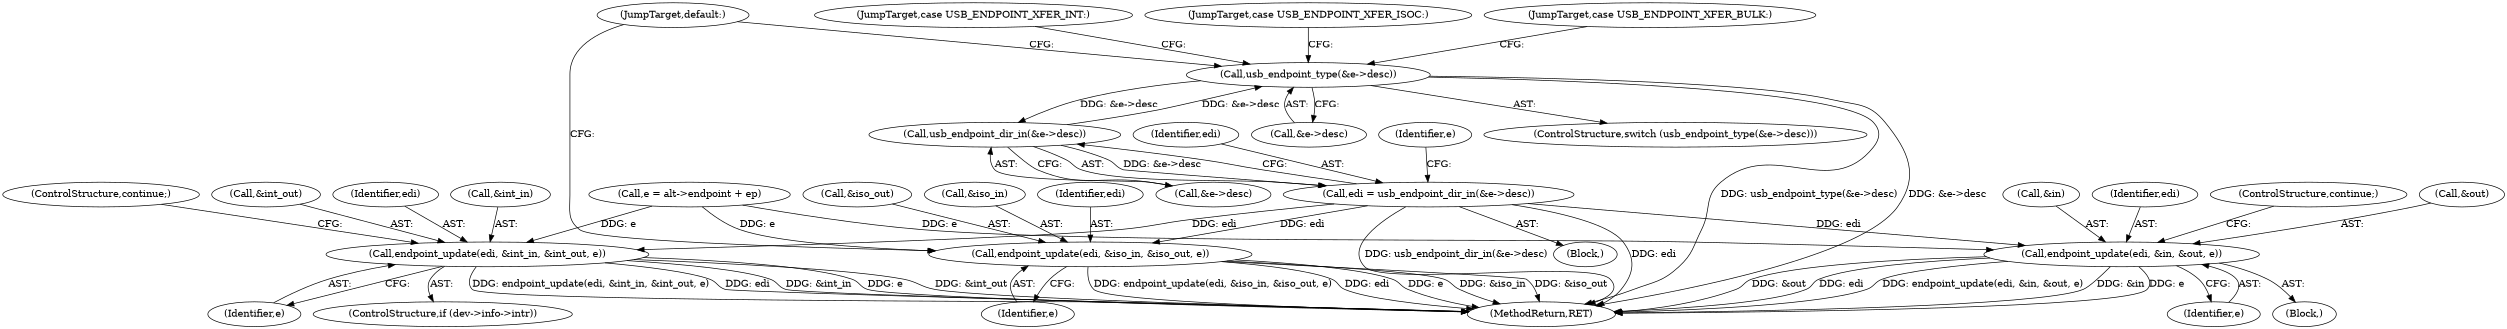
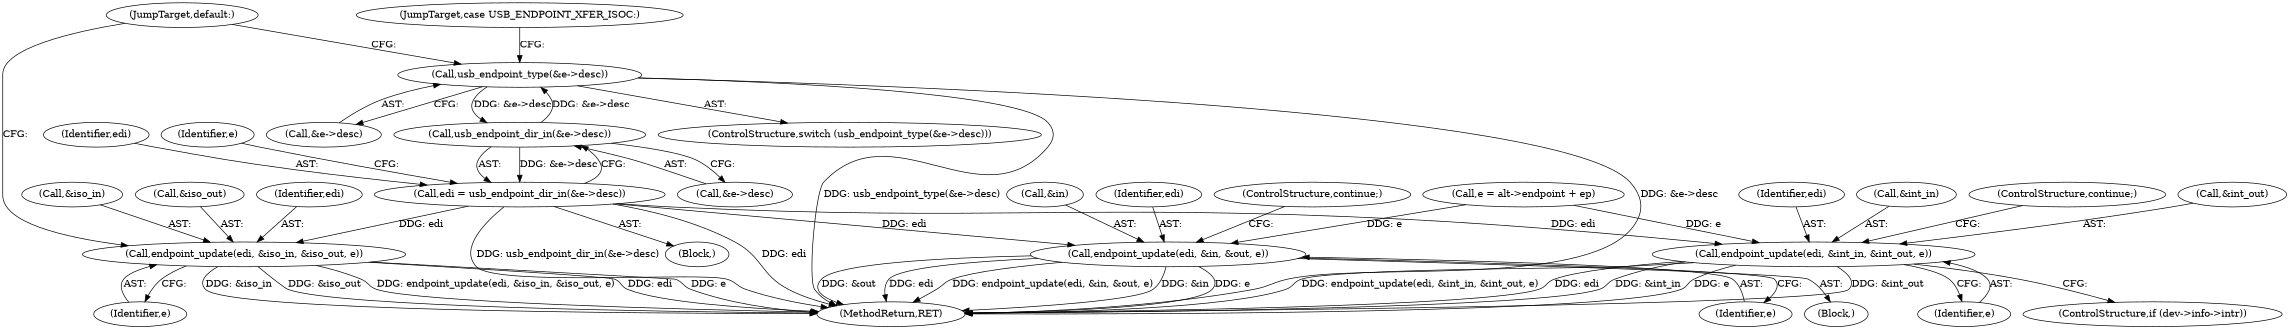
node "(JumpTarget,case USB_ENDPOINT_XFER_INT:)": removed
node "(JumpTarget,case USB_ENDPOINT_XFER_BULK:)": removed
node "(Call,&out)": removed
edge "(Call,e = alt->endpoint + ep)" -> "(Call,endpoint_update(edi, &iso_in, &iso_out, e))": removed, label "DDG: e"
edge "(Call,endpoint_update(edi, &int_in, &int_out, e))" -> "(ControlStructure,if (dev->info->intr))": label "AST: " -> "CFG: "
